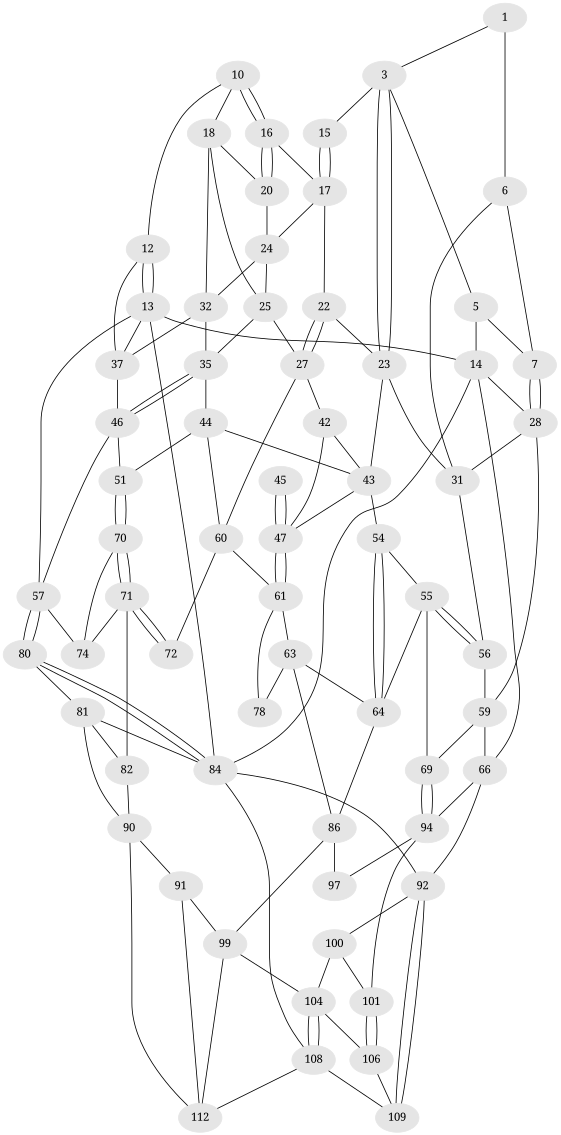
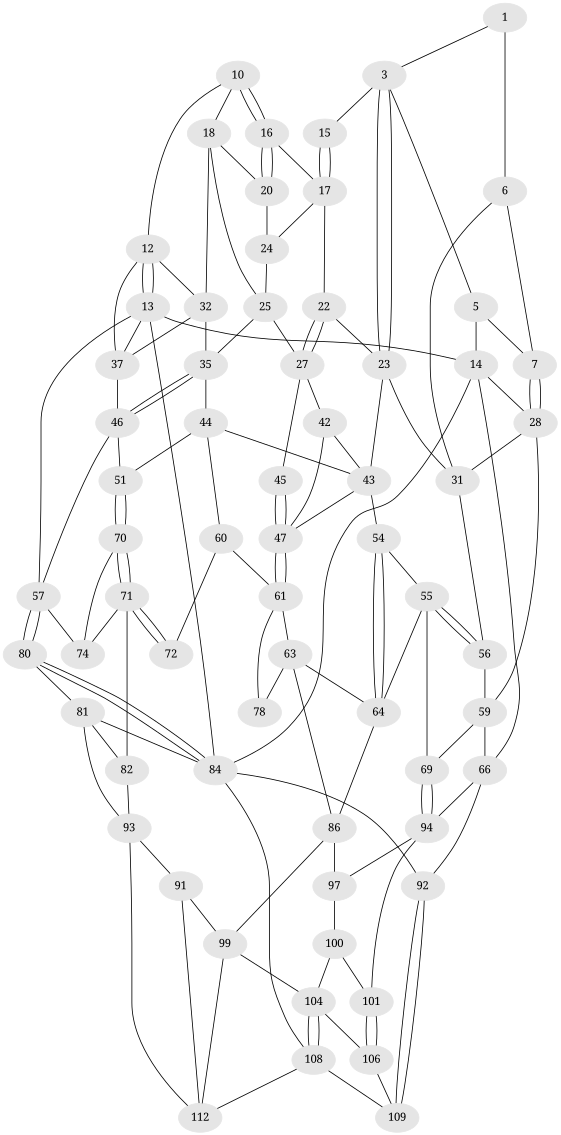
edge "24" -- "32": now "12" -- "32"
edge "27" -- "60": now "27" -- "45"
node "90": label "90" -> "93"
edge "92" -- "100": now "97" -- "100"
